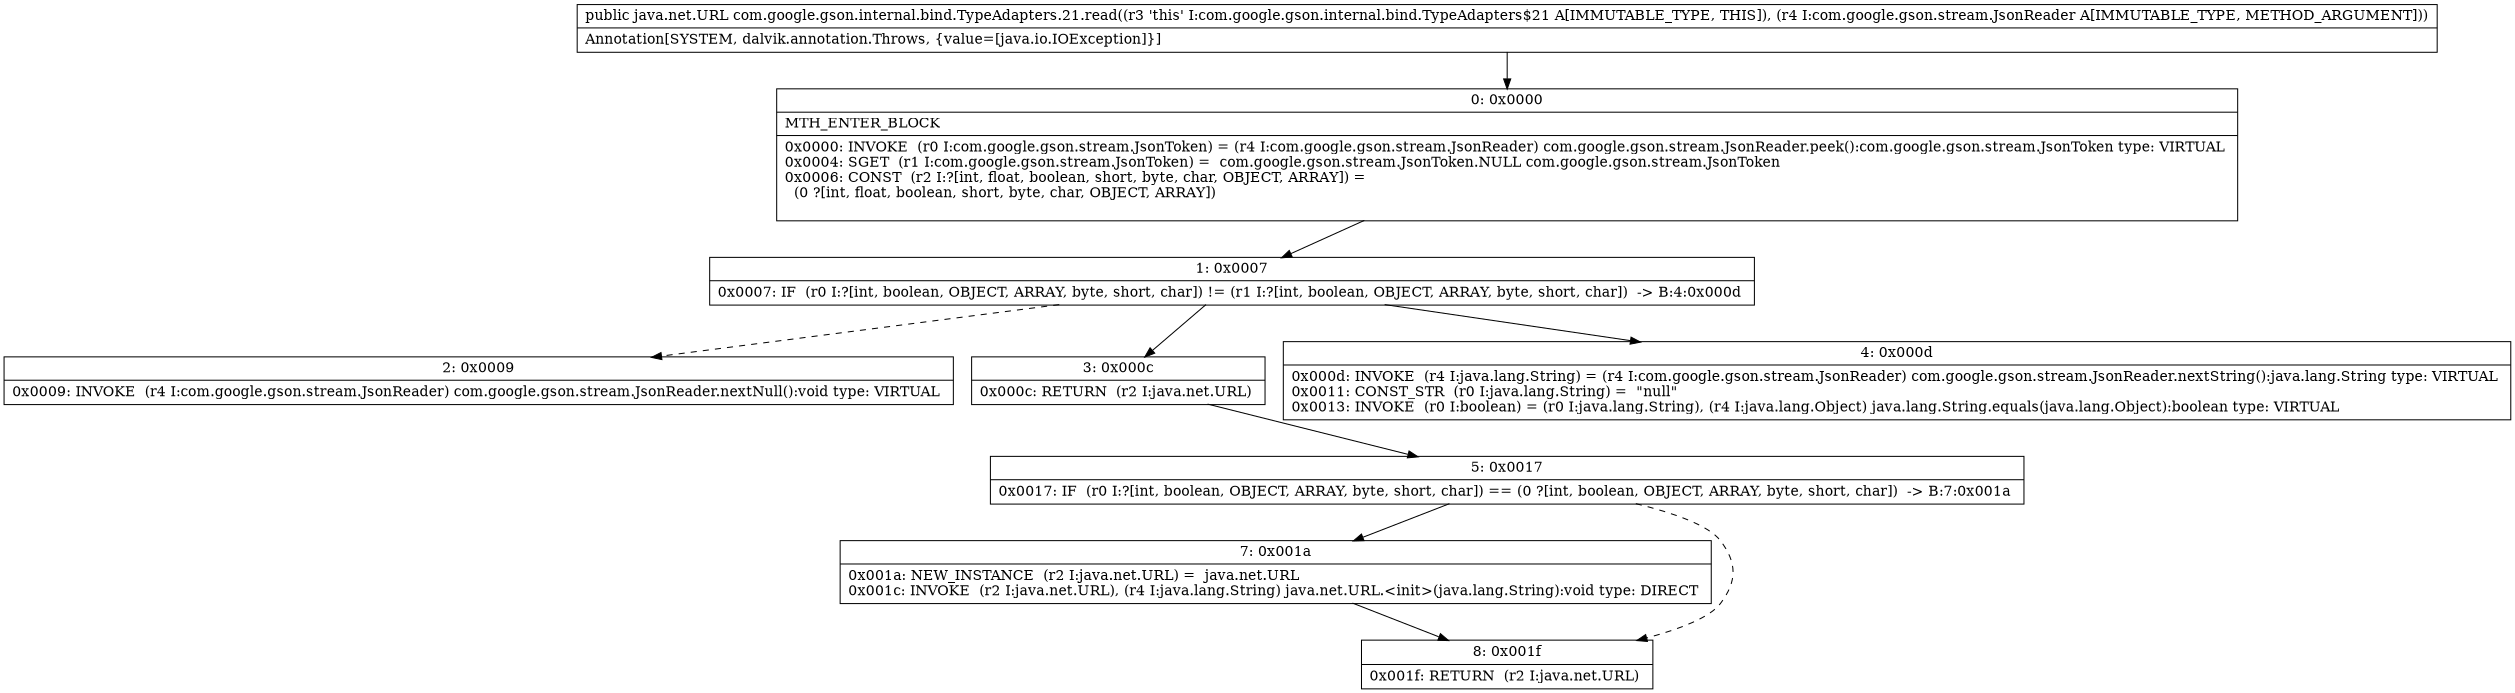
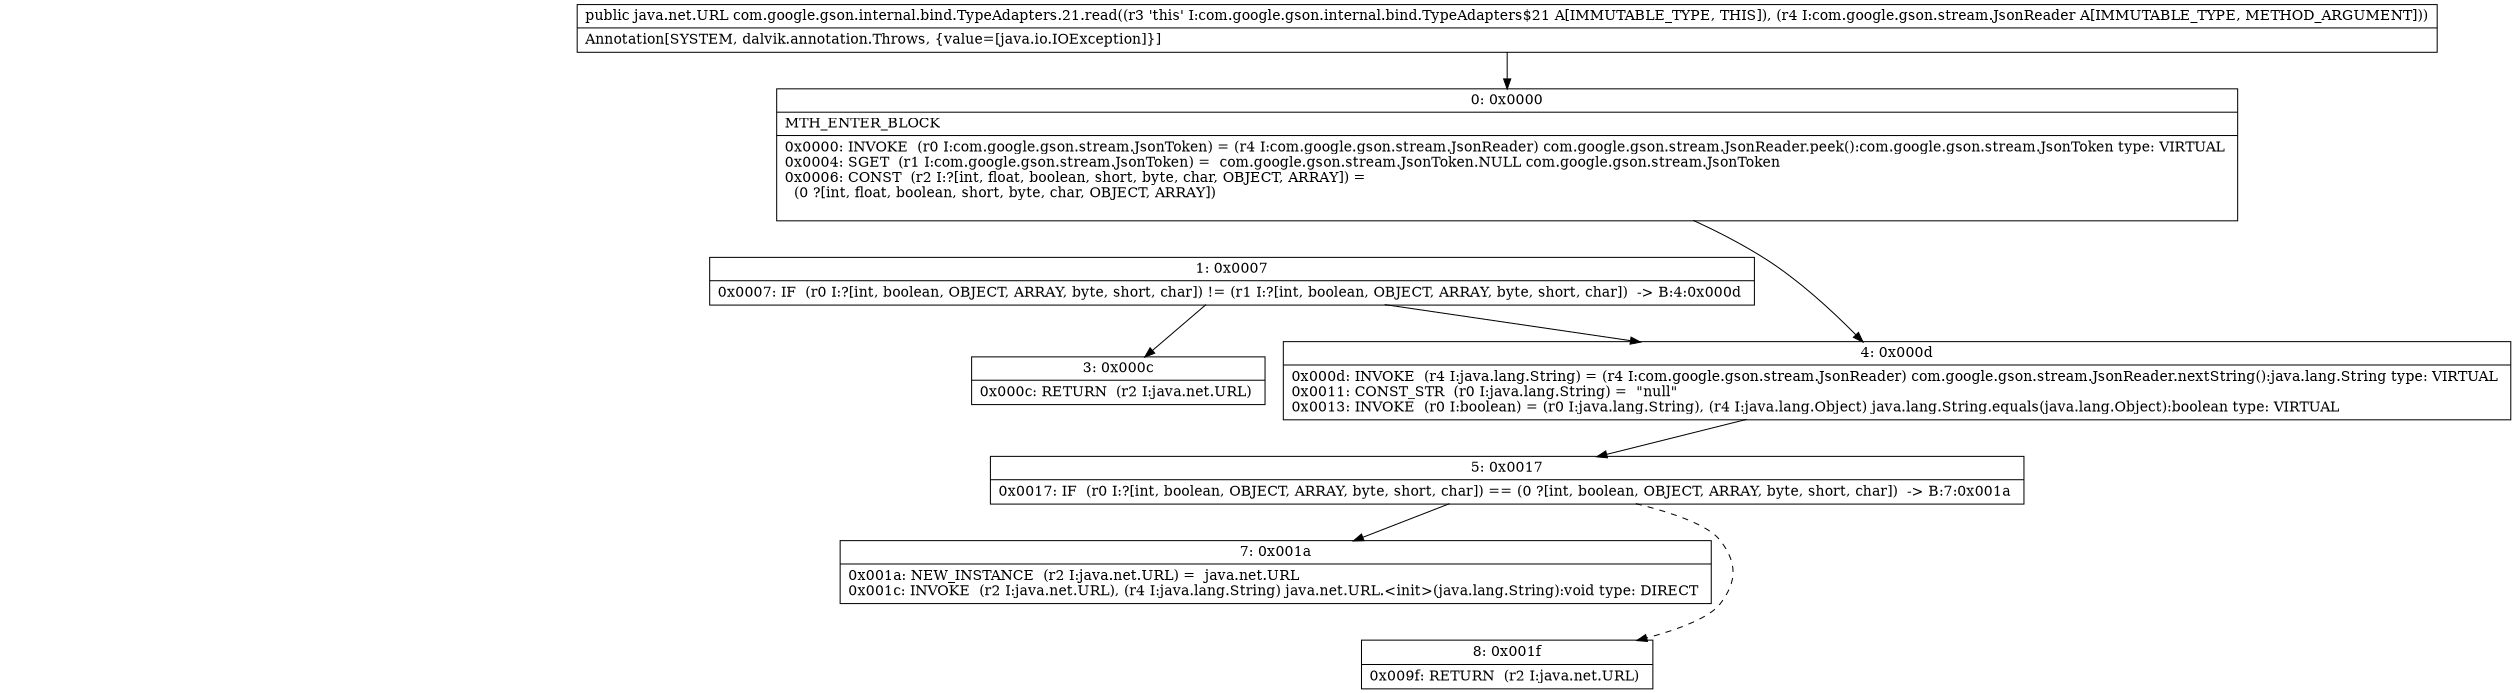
edge "0: 0x0000" -> "1: 0x0007": now "0: 0x0000" -> "4: 0x000d"
node "2: 0x0009": removed
edge "3: 0x000c" -> "5: 0x0017": now "4: 0x000d" -> "5: 0x0017"
edge "7: 0x001a" -> "8: 0x001f": removed
node "8: 0x001f": text "0x001f: RETURN  (r2 I:java.net.URL)" -> "0x009f: RETURN  (r2 I:java.net.URL)"
